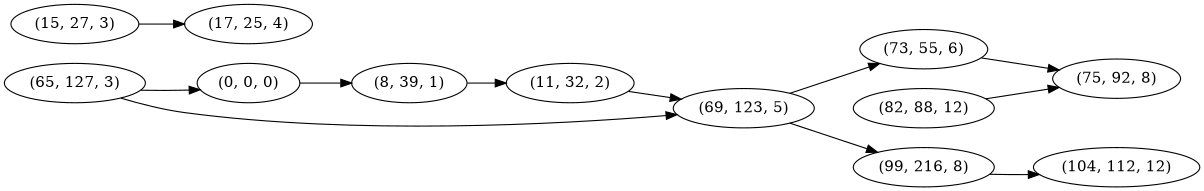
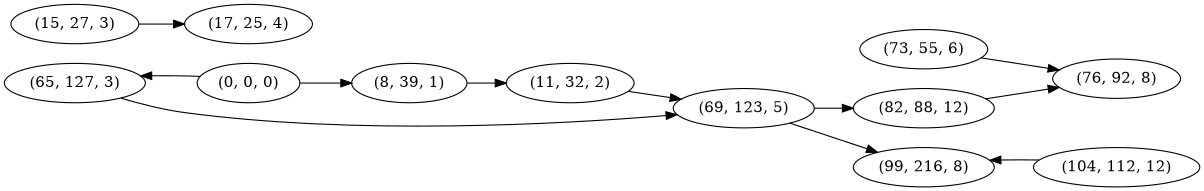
node "(75, 92, 8)": label "(75, 92, 8)" -> "(76, 92, 8)"
edge "(69, 123, 5)" -> "(73, 55, 6)": now "(69, 123, 5)" -> "(82, 88, 12)"
edge "(65, 127, 3)" -> "(0, 0, 0)": reversed
edge "(99, 216, 8)" -> "(104, 112, 12)": reversed
